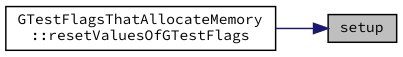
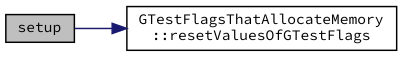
edge "GTestFlagsThatAllocateMemory ::resetValuesOfGTestFlags" -> "setup": reversed
